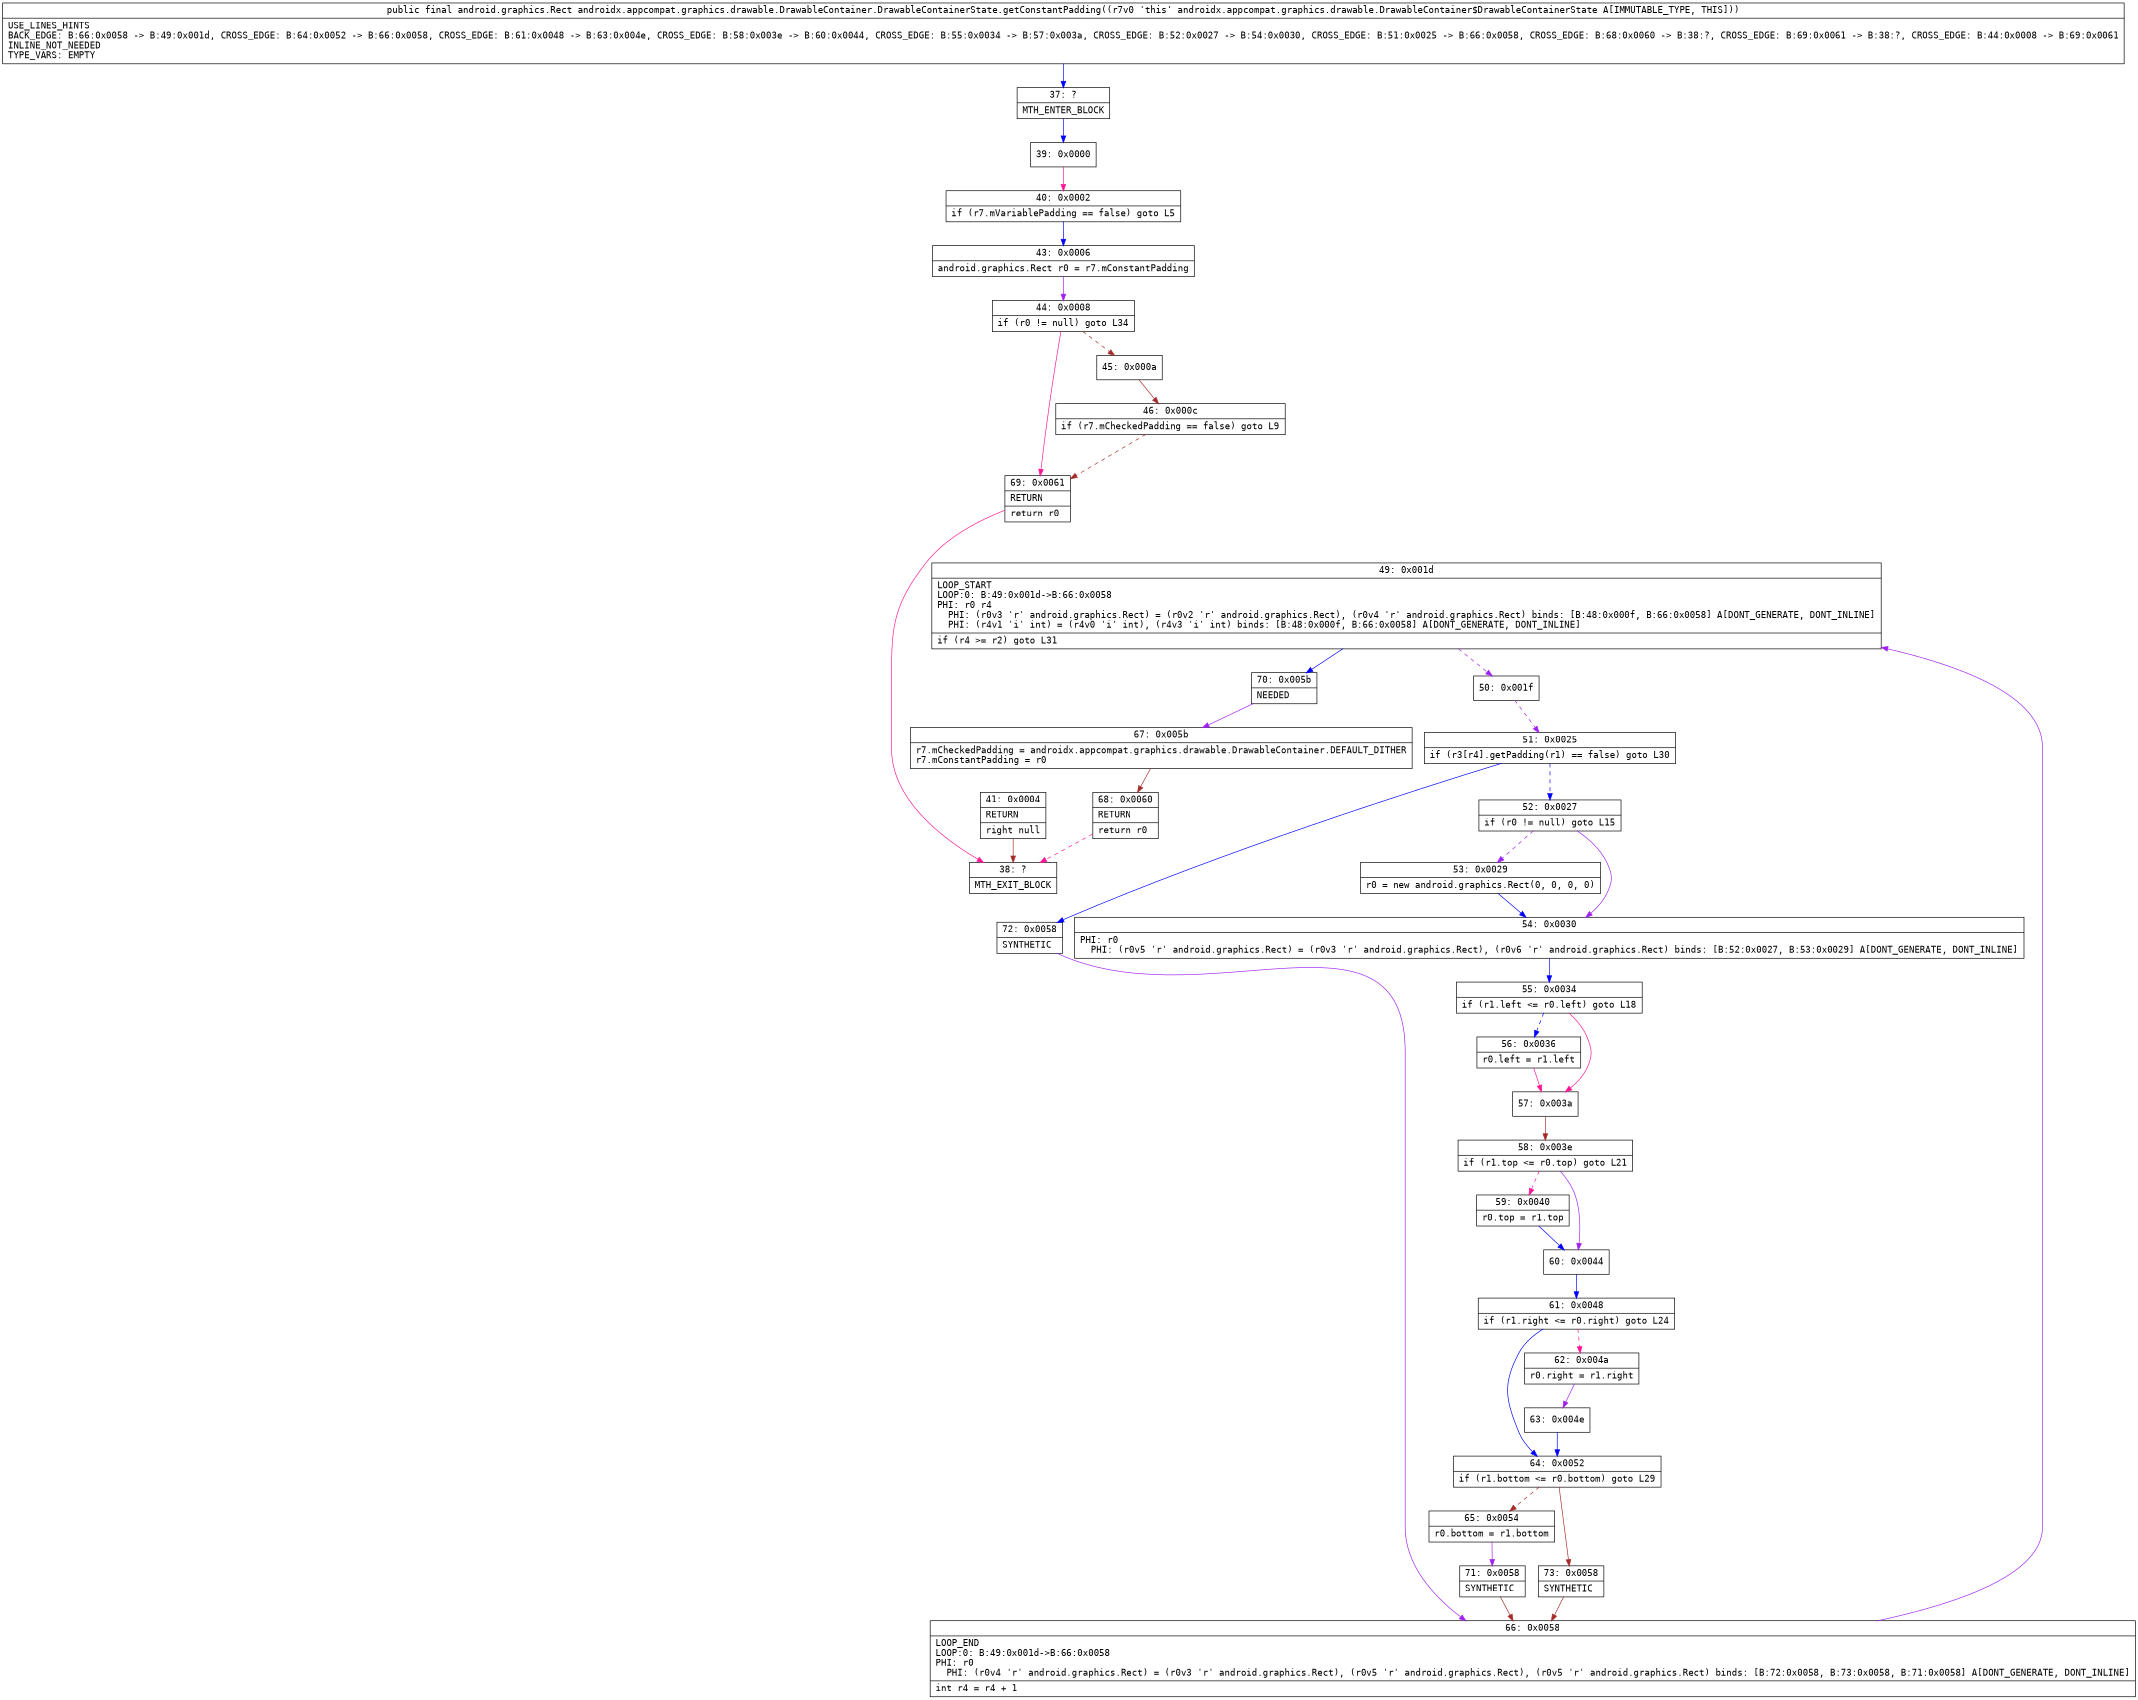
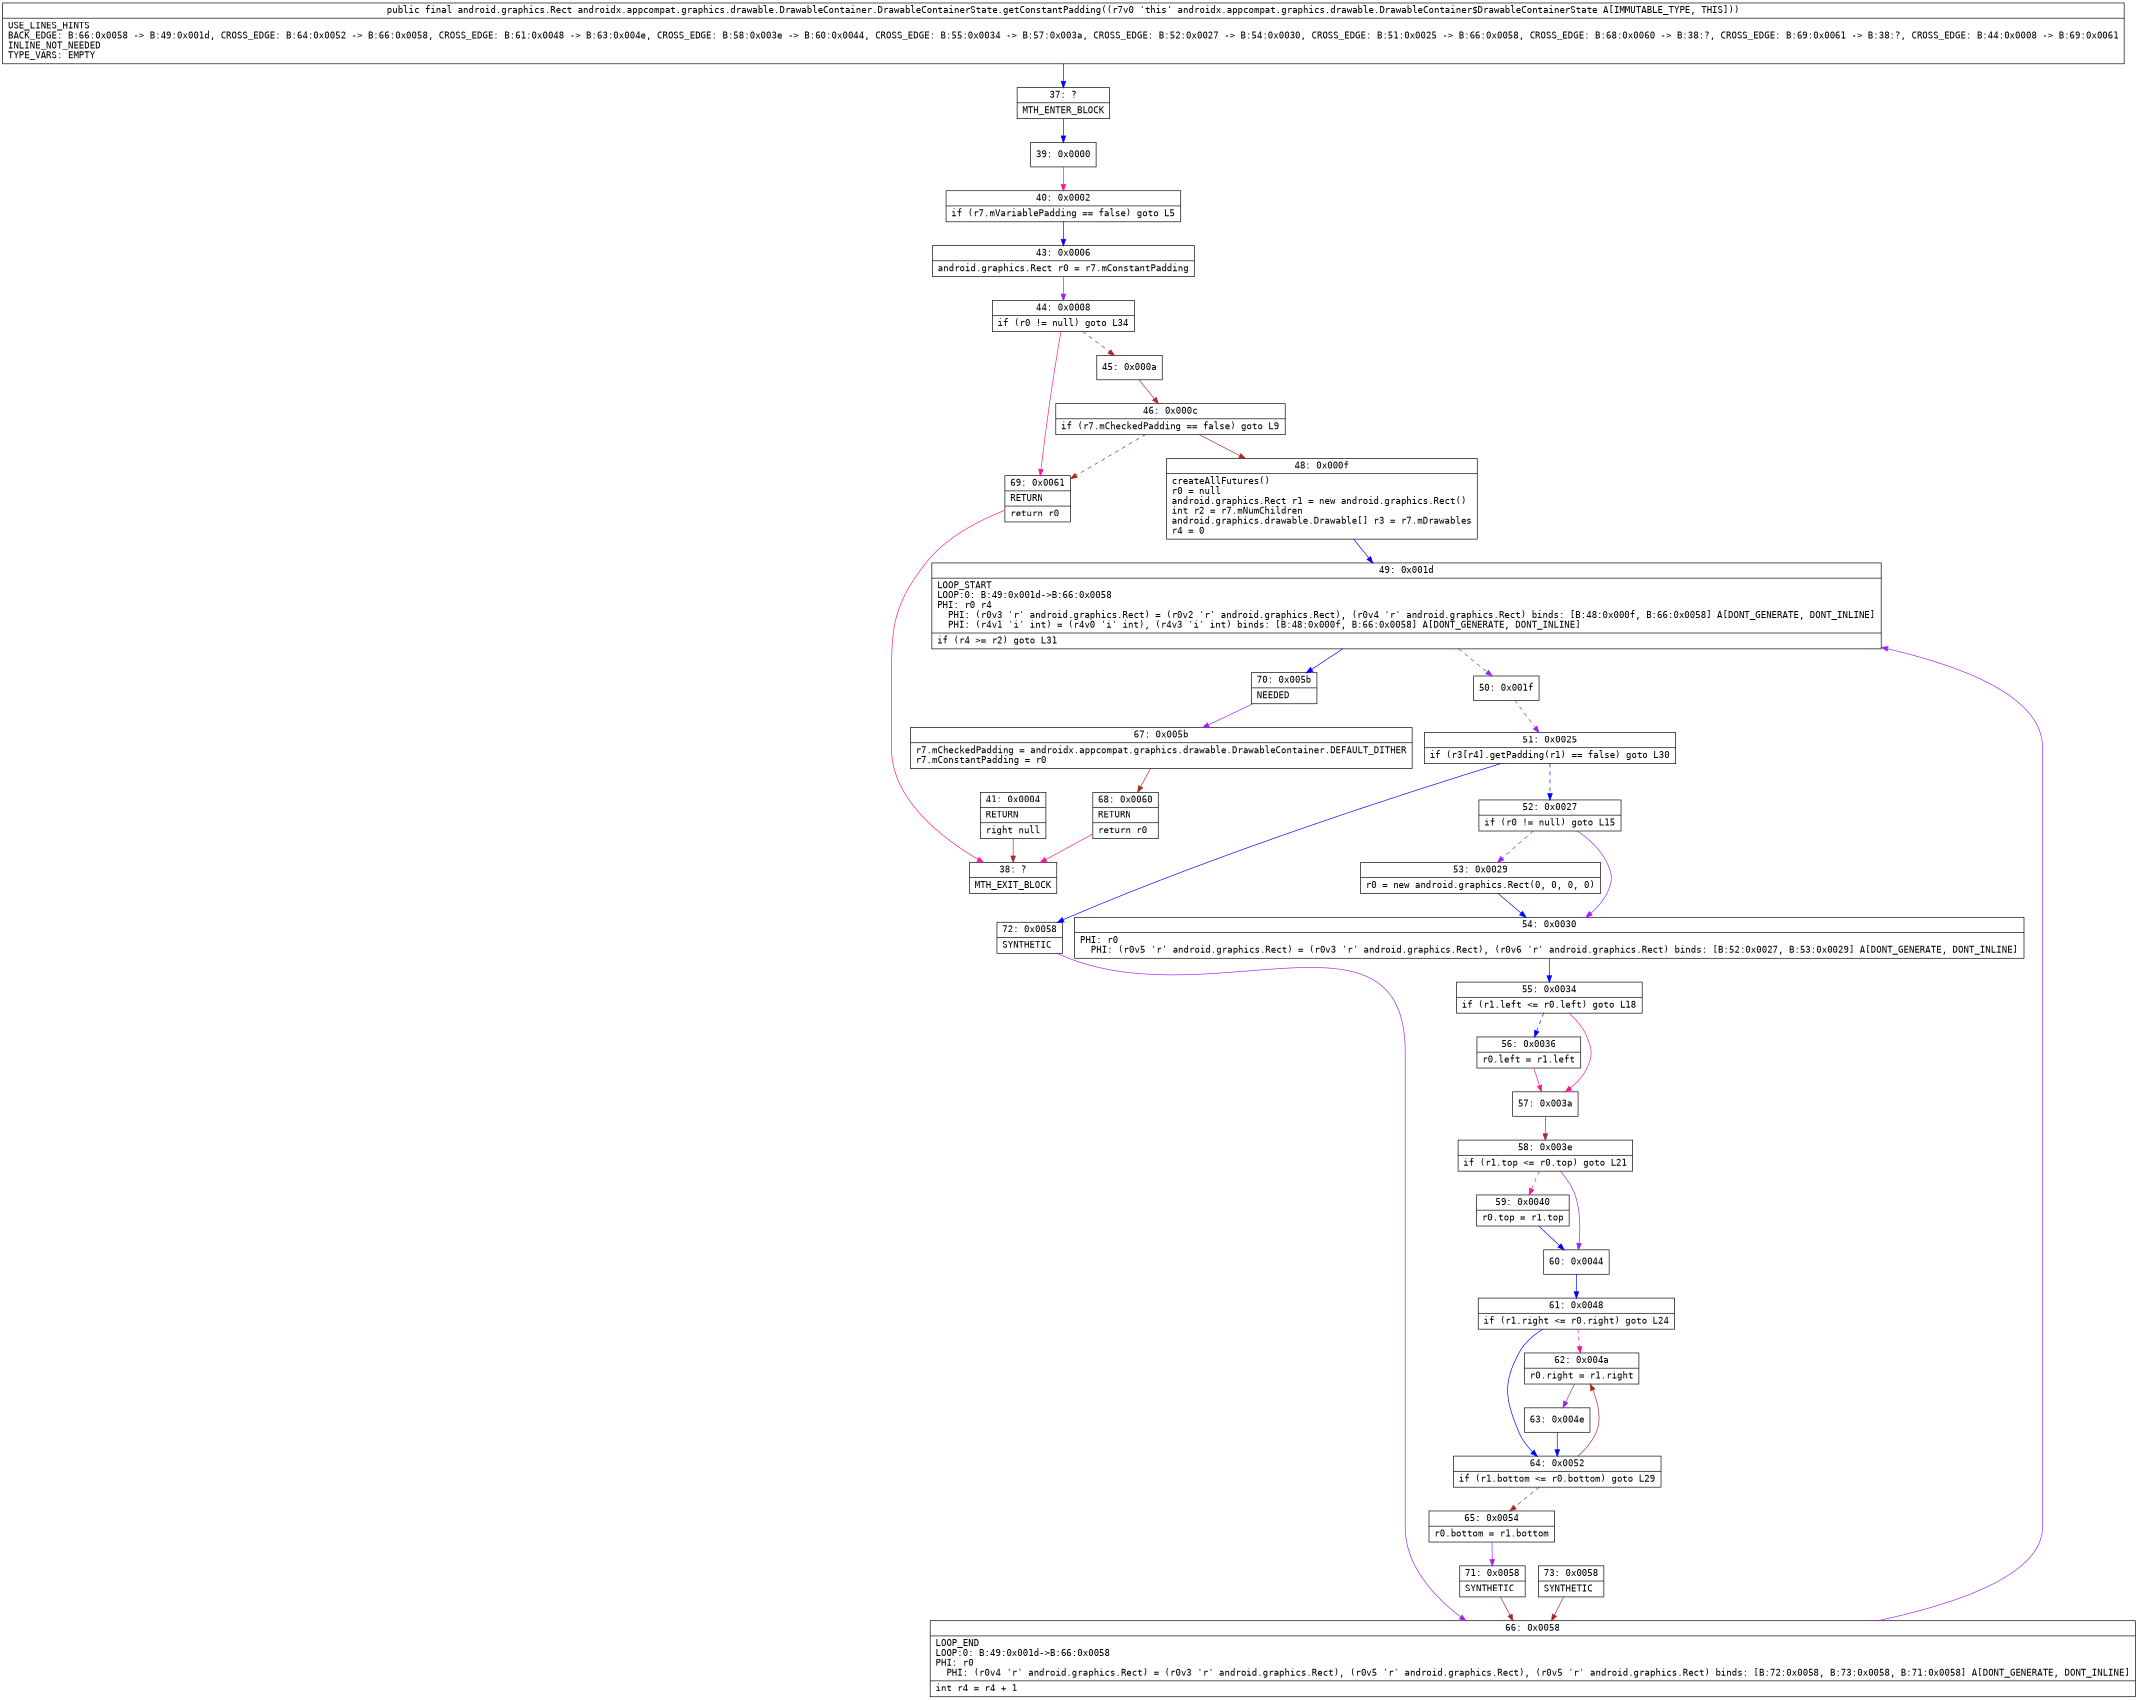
node "48: 0x000f": added
edge "68: 0x0060" -> "38: ?": style dashed -> solid
edge "64: 0x0052" -> "73: 0x0058": now "64: 0x0052" -> "62: 0x004a"
